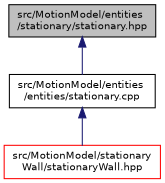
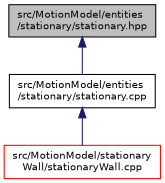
node "src/MotionModel/entities /entities/stationary.cpp": label "src/MotionModel/entities /entities/stationary.cpp" -> "src/MotionModel/entities /stationary/stationary.cpp"
node "src/MotionModel/stationary Wall/stationaryWall.hpp": label "src/MotionModel/stationary Wall/stationaryWall.hpp" -> "src/MotionModel/stationary Wall/stationaryWall.cpp"
